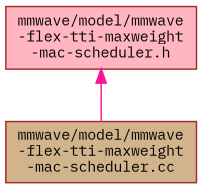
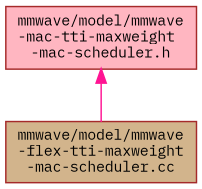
node "mmwave/model/mmwave -flex-tti-maxweight -mac-scheduler.h": label "mmwave/model/mmwave -flex-tti-maxweight -mac-scheduler.h" -> "mmwave/model/mmwave -mac-tti-maxweight -mac-scheduler.h"
